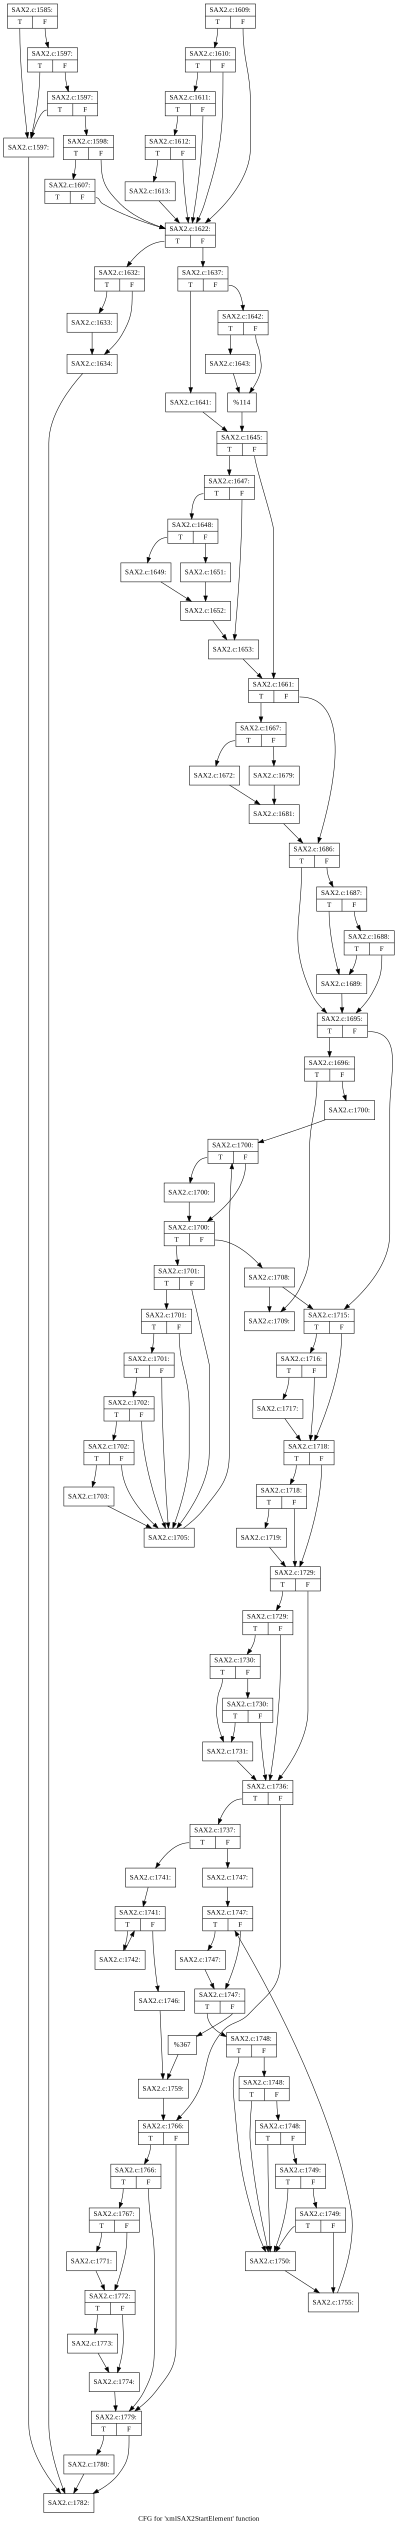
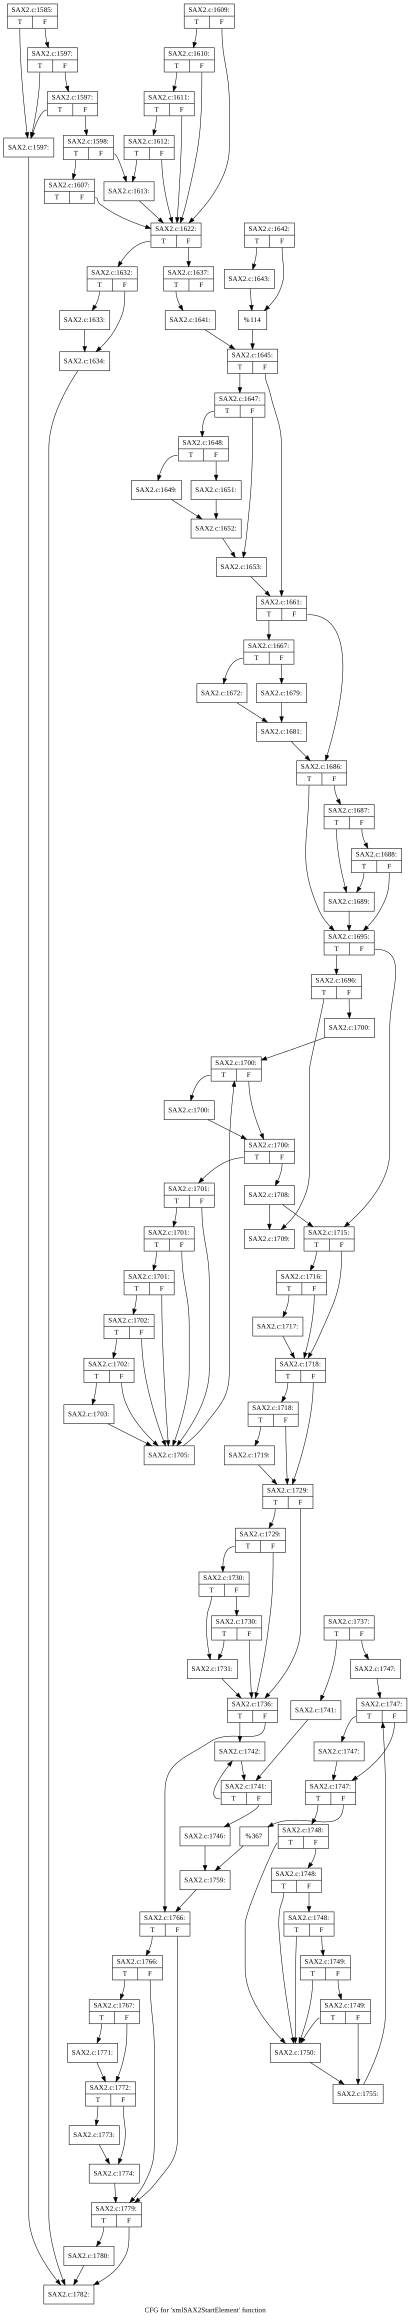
edge "SAX2.c:1598:" -> "SAX2.c:1622:": now "SAX2.c:1598:" -> "SAX2.c:1613:"
edge "SAX2.c:1637:" -> "SAX2.c:1642:": removed
edge "SAX2.c:1736:" -> "SAX2.c:1737:": now "SAX2.c:1736:" -> "SAX2.c:1742:"
